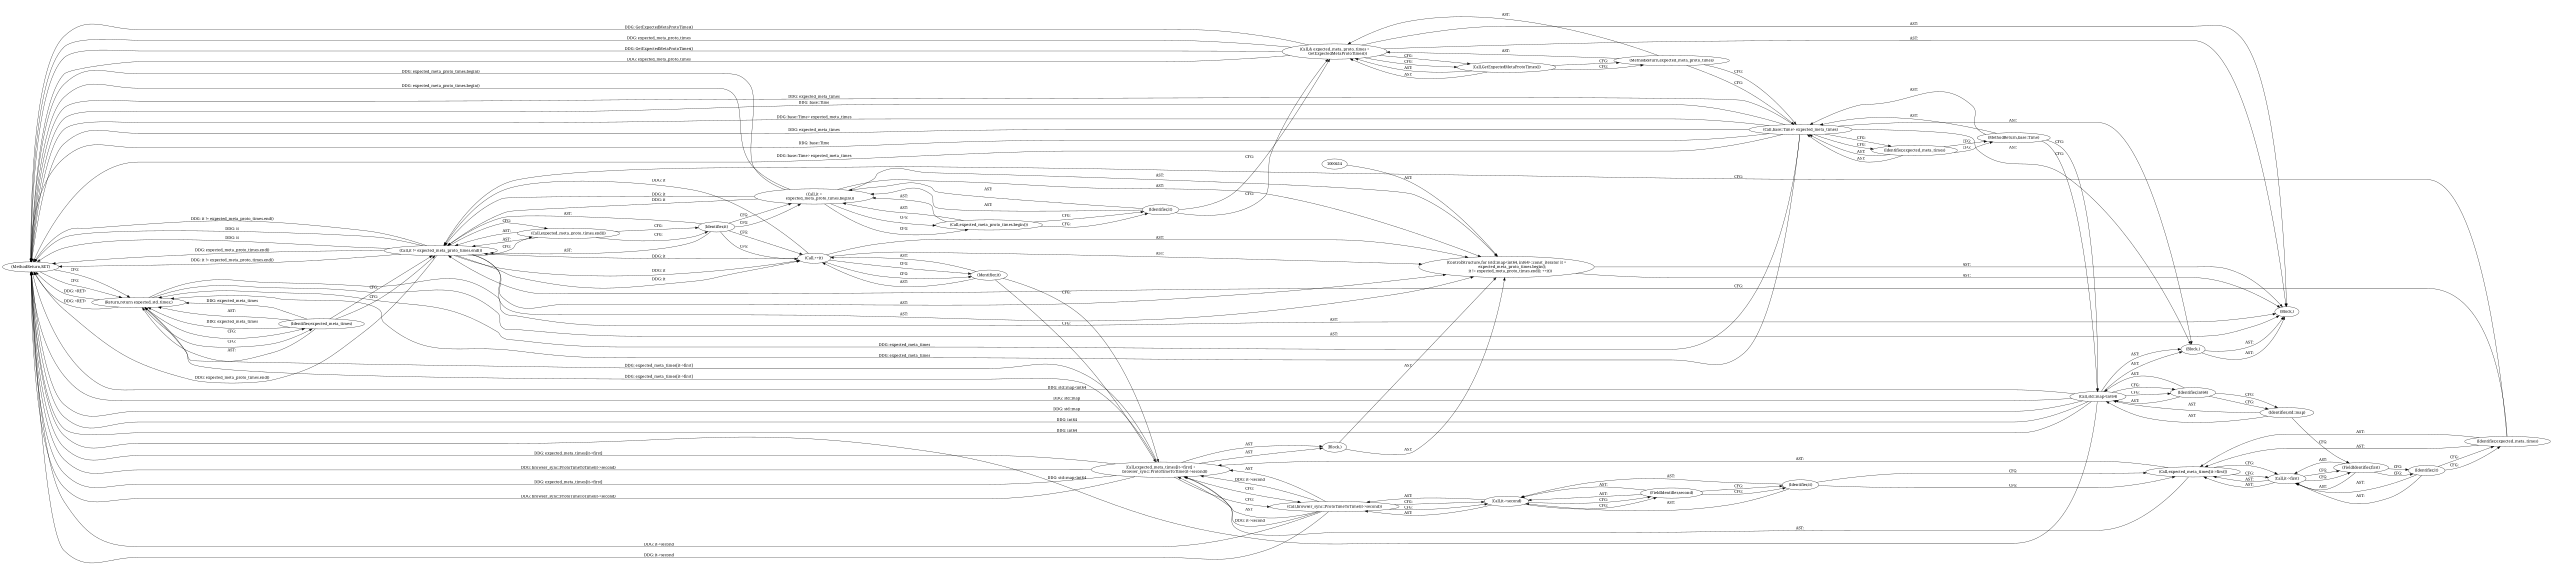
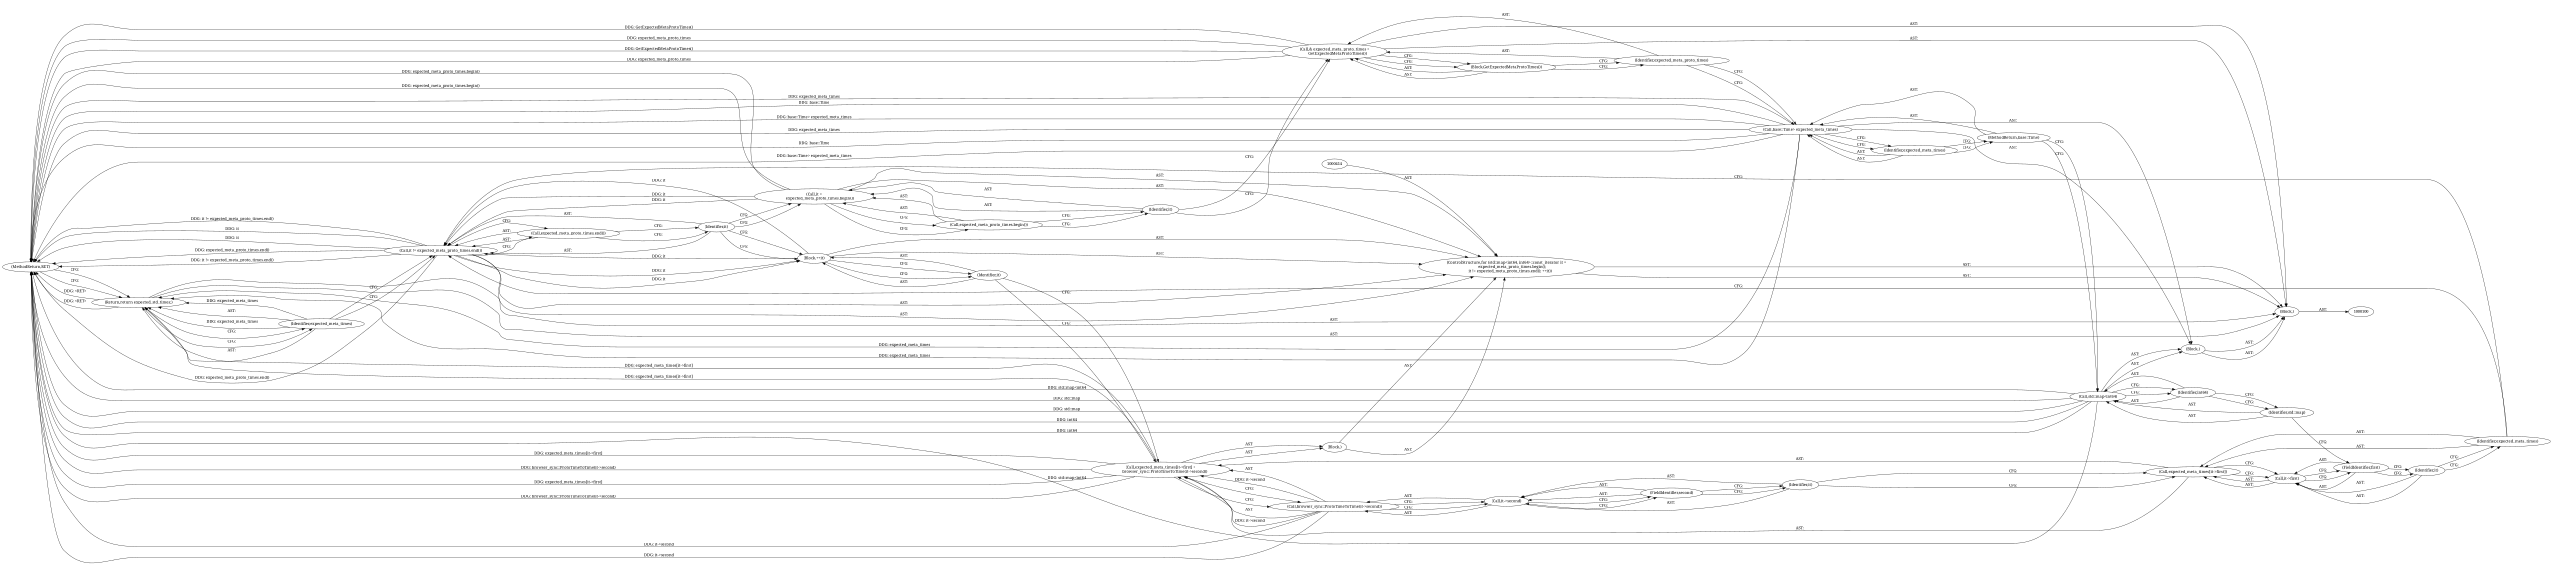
node "(MethodReturn,expected_meta_proto_times)": label "(MethodReturn,expected_meta_proto_times)" -> "(Identifier,expected_meta_proto_times)"
node "(Call,GetExpectedMetaProtoTimes())": label "(Call,GetExpectedMetaProtoTimes())" -> "(Block,GetExpectedMetaProtoTimes())"
node "(Call,++it)": label "(Call,++it)" -> "(Block,++it)"
node "1000100": added
